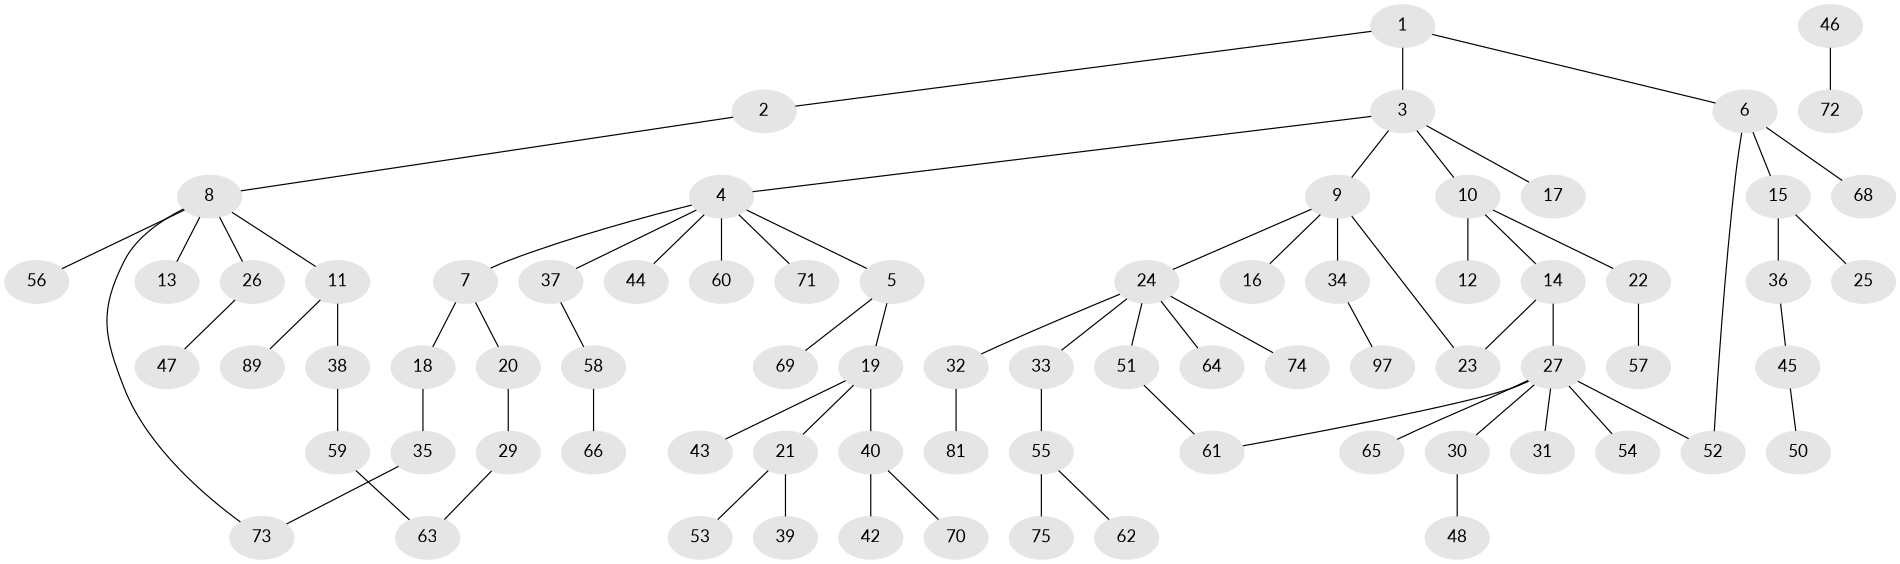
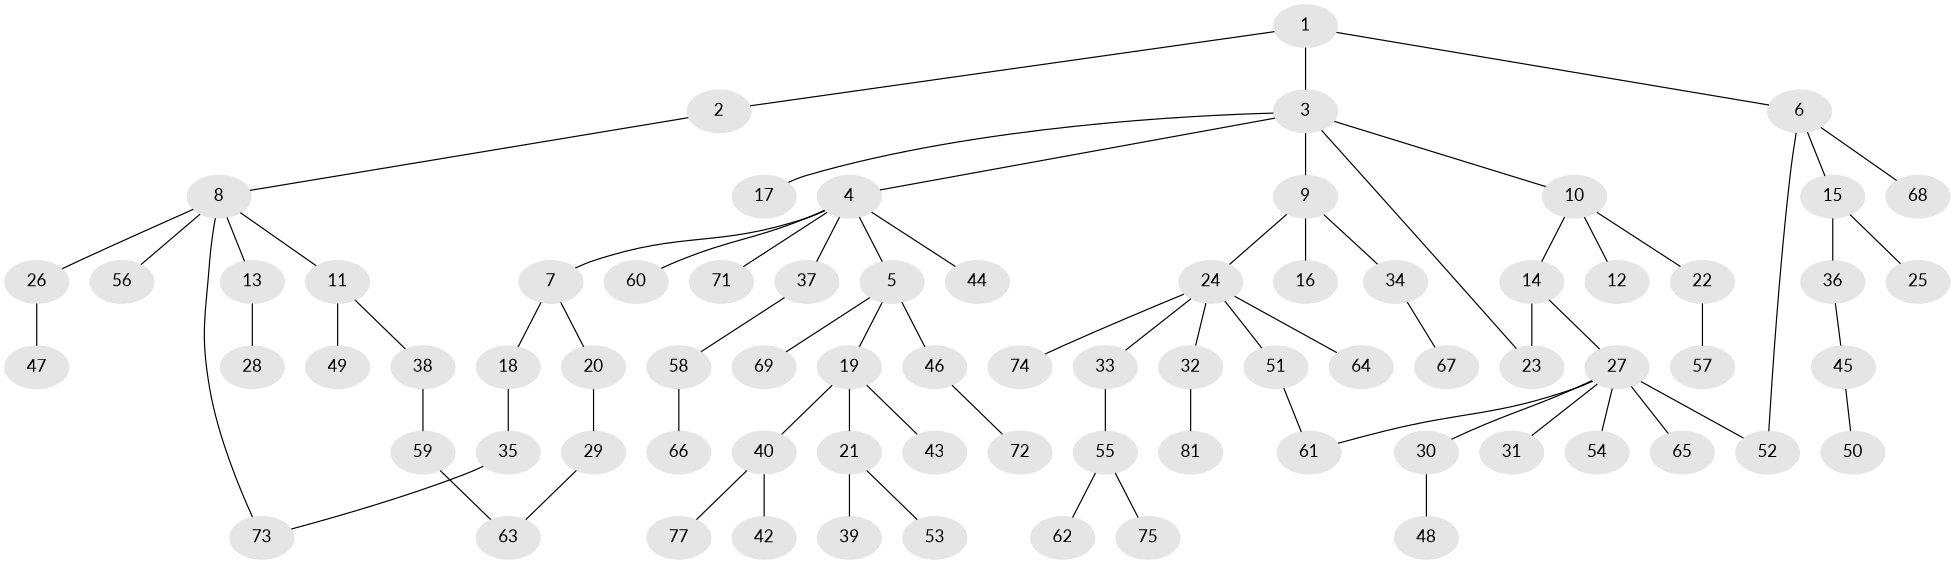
edge "9" -- "23": now "3" -- "23"
edge "5" -- "46": added
node "89": label "89" -> "49"
node "28": added
node "97": label "97" -> "67"
node "70": label "70" -> "77"
